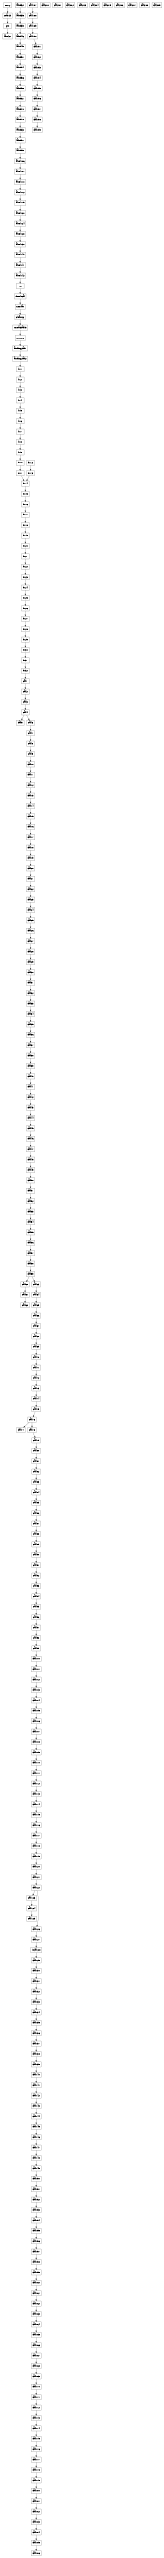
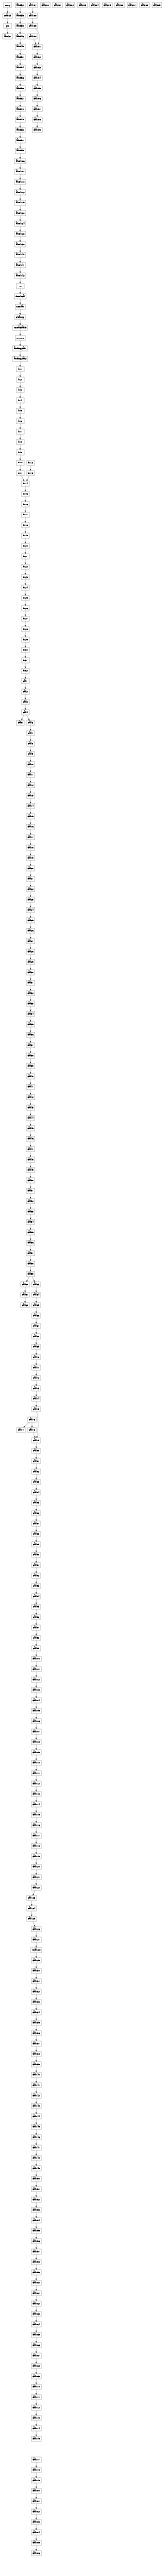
edge "call189" -> "call190": now "call189" -> "call191"
edge "call75" -> "call76": now "call75" -> "call79"
edge "call122" -> "call126": now "call125" -> "call126"
node "call176": removed
